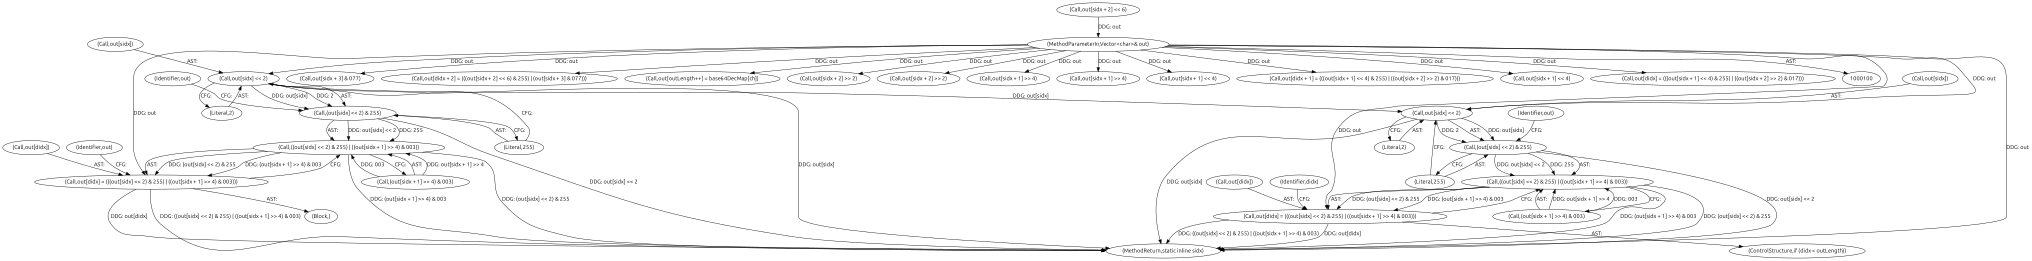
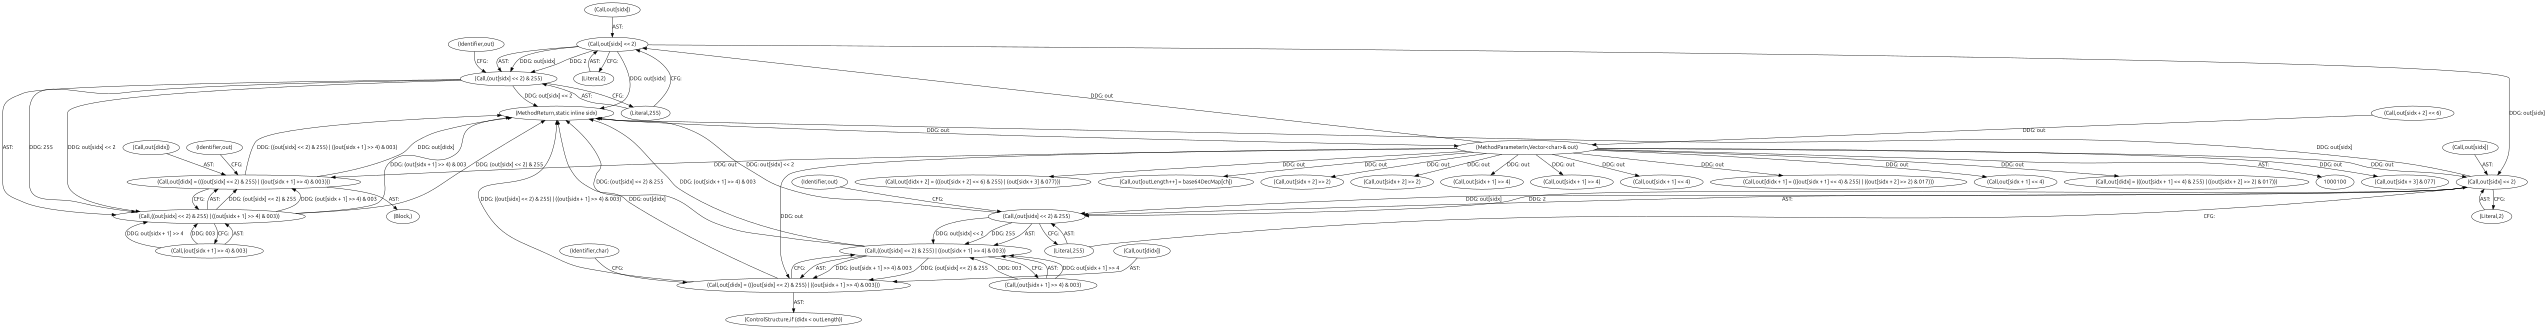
edge "(MethodParameterIn,Vector<char>& out)" -> "(MethodReturn,static inline sidx)": reversed
node "(Identifier,didx)": label "(Identifier,didx)" -> "(Identifier,char)"
